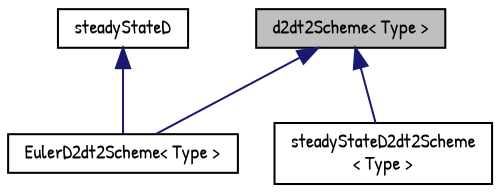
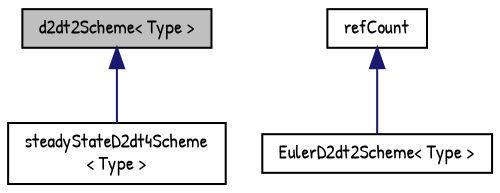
node "steadyStateD": label "steadyStateD" -> "refCount"
edge "EulerD2dt2Scheme< Type >" -> "d2dt2Scheme< Type >": removed
node "steadyStateD2dt2Scheme < Type >": label "steadyStateD2dt2Scheme < Type >" -> "steadyStateD2dt4Scheme < Type >"
